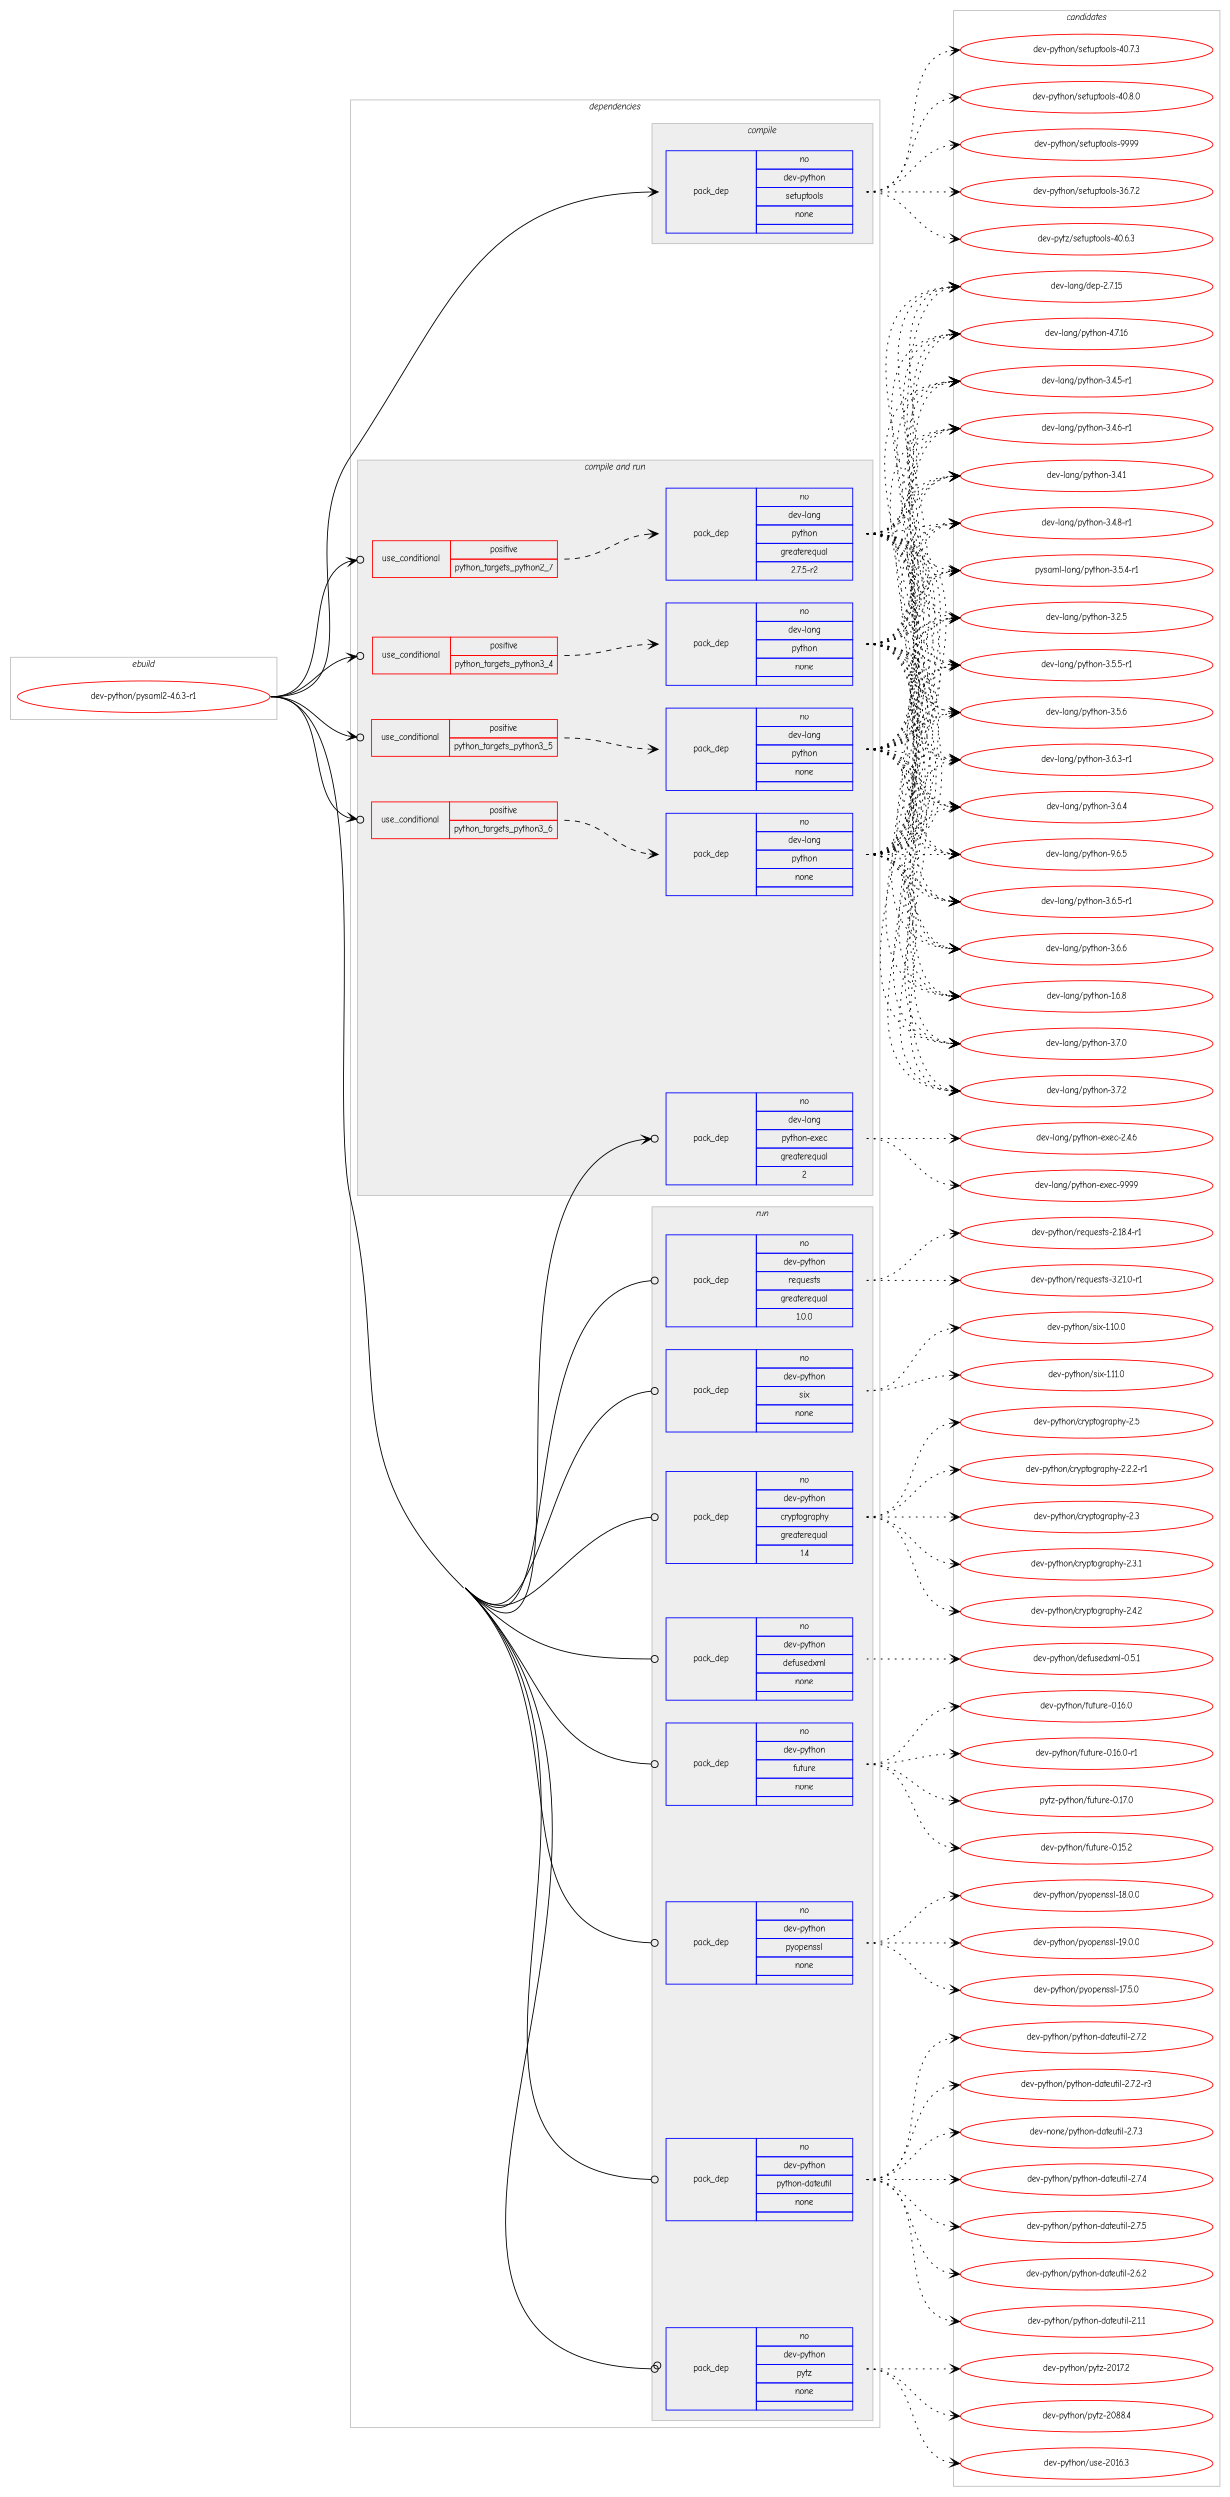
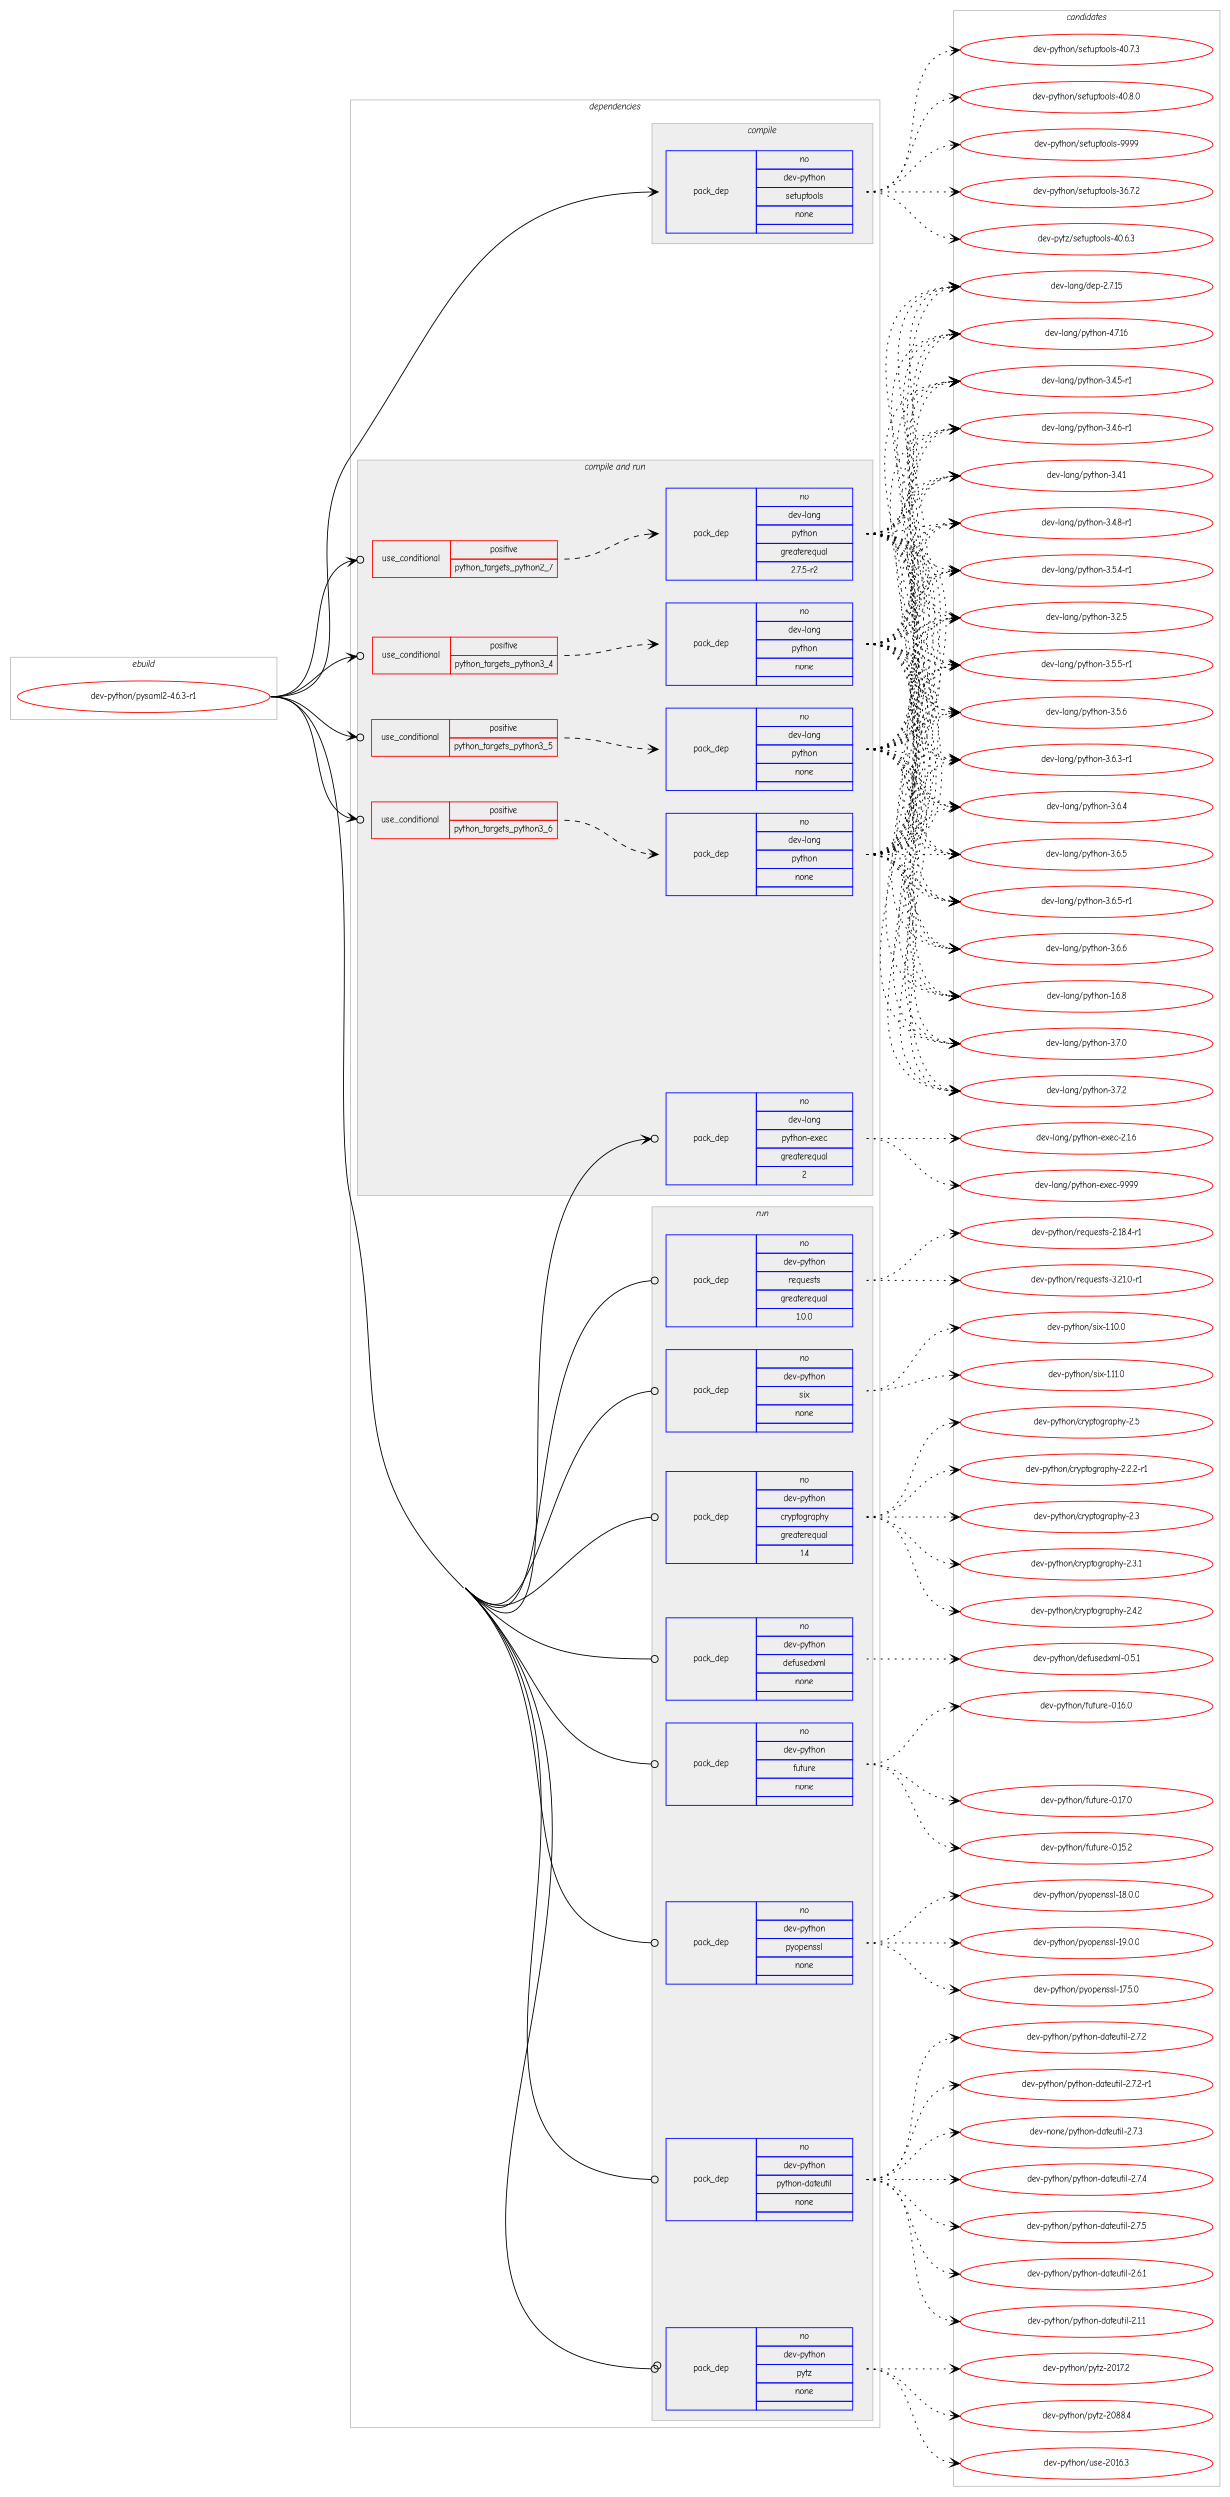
node "pysaml-lang/python-3.5.4-r1": label "pysaml-lang/python-3.5.4-r1" -> "dev-lang/python-3.5.4-r1"
node "dev-lang/python-9.6.5": label "dev-lang/python-9.6.5" -> "dev-lang/python-3.6.5"
node "dev-lang/python-exec-2.4.6": label "dev-lang/python-exec-2.4.6" -> "dev-lang/python-exec-2.1.6"
node "dev-python/future-0.16.0-r1": removed
node "pytz-python/future-0.17.0": label "pytz-python/future-0.17.0" -> "dev-python/future-0.17.0"
node "dev-python/python-dateutil-2.7.2-r3": label "dev-python/python-dateutil-2.7.2-r3" -> "dev-python/python-dateutil-2.7.2-r1"
node "dev-python/python-dateutil-2.6.2": label "dev-python/python-dateutil-2.6.2" -> "dev-python/python-dateutil-2.6.1"
